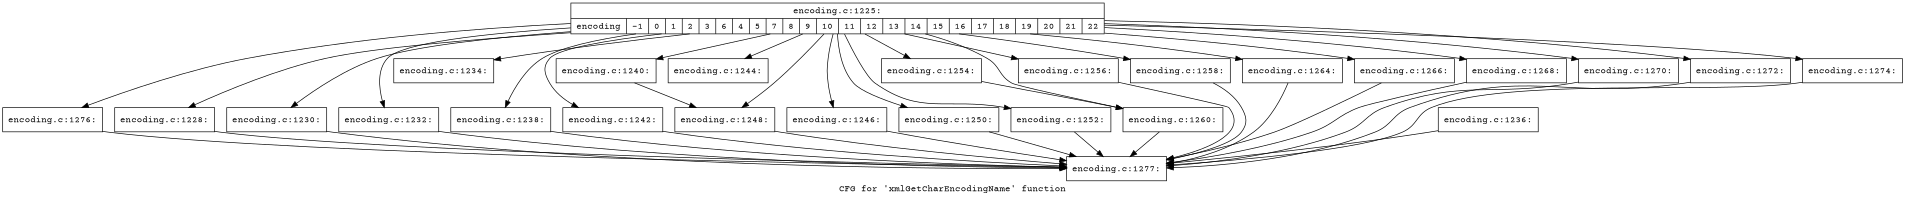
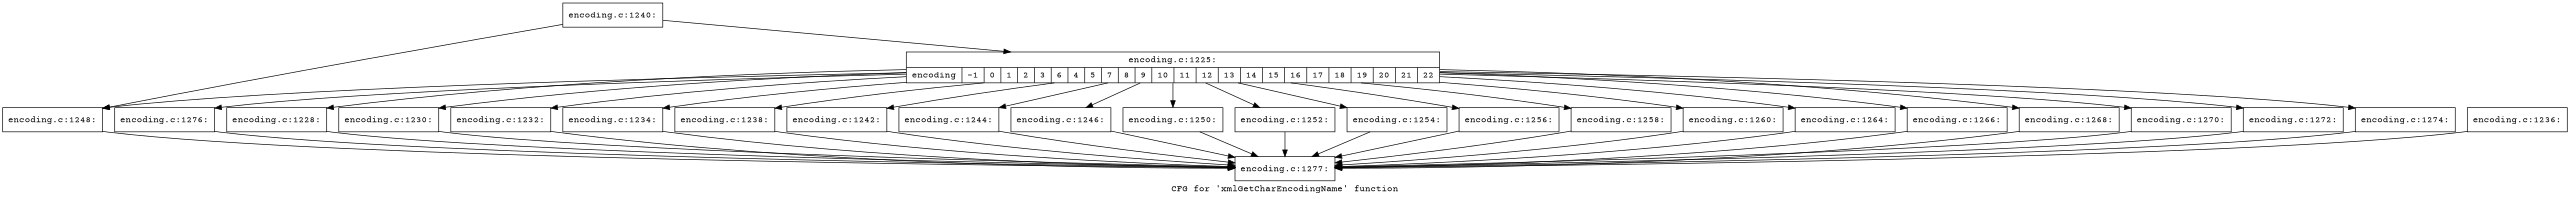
edge "encoding.c:1225:" -> "encoding.c:1240:": reversed
edge "encoding.c:1254:" -> "encoding.c:1260:": now "encoding.c:1254:" -> "encoding.c:1277:"
edge "encoding.c:1244:" -> "encoding.c:1277:": added
edge "encoding.c:1234:" -> "encoding.c:1277:": added
